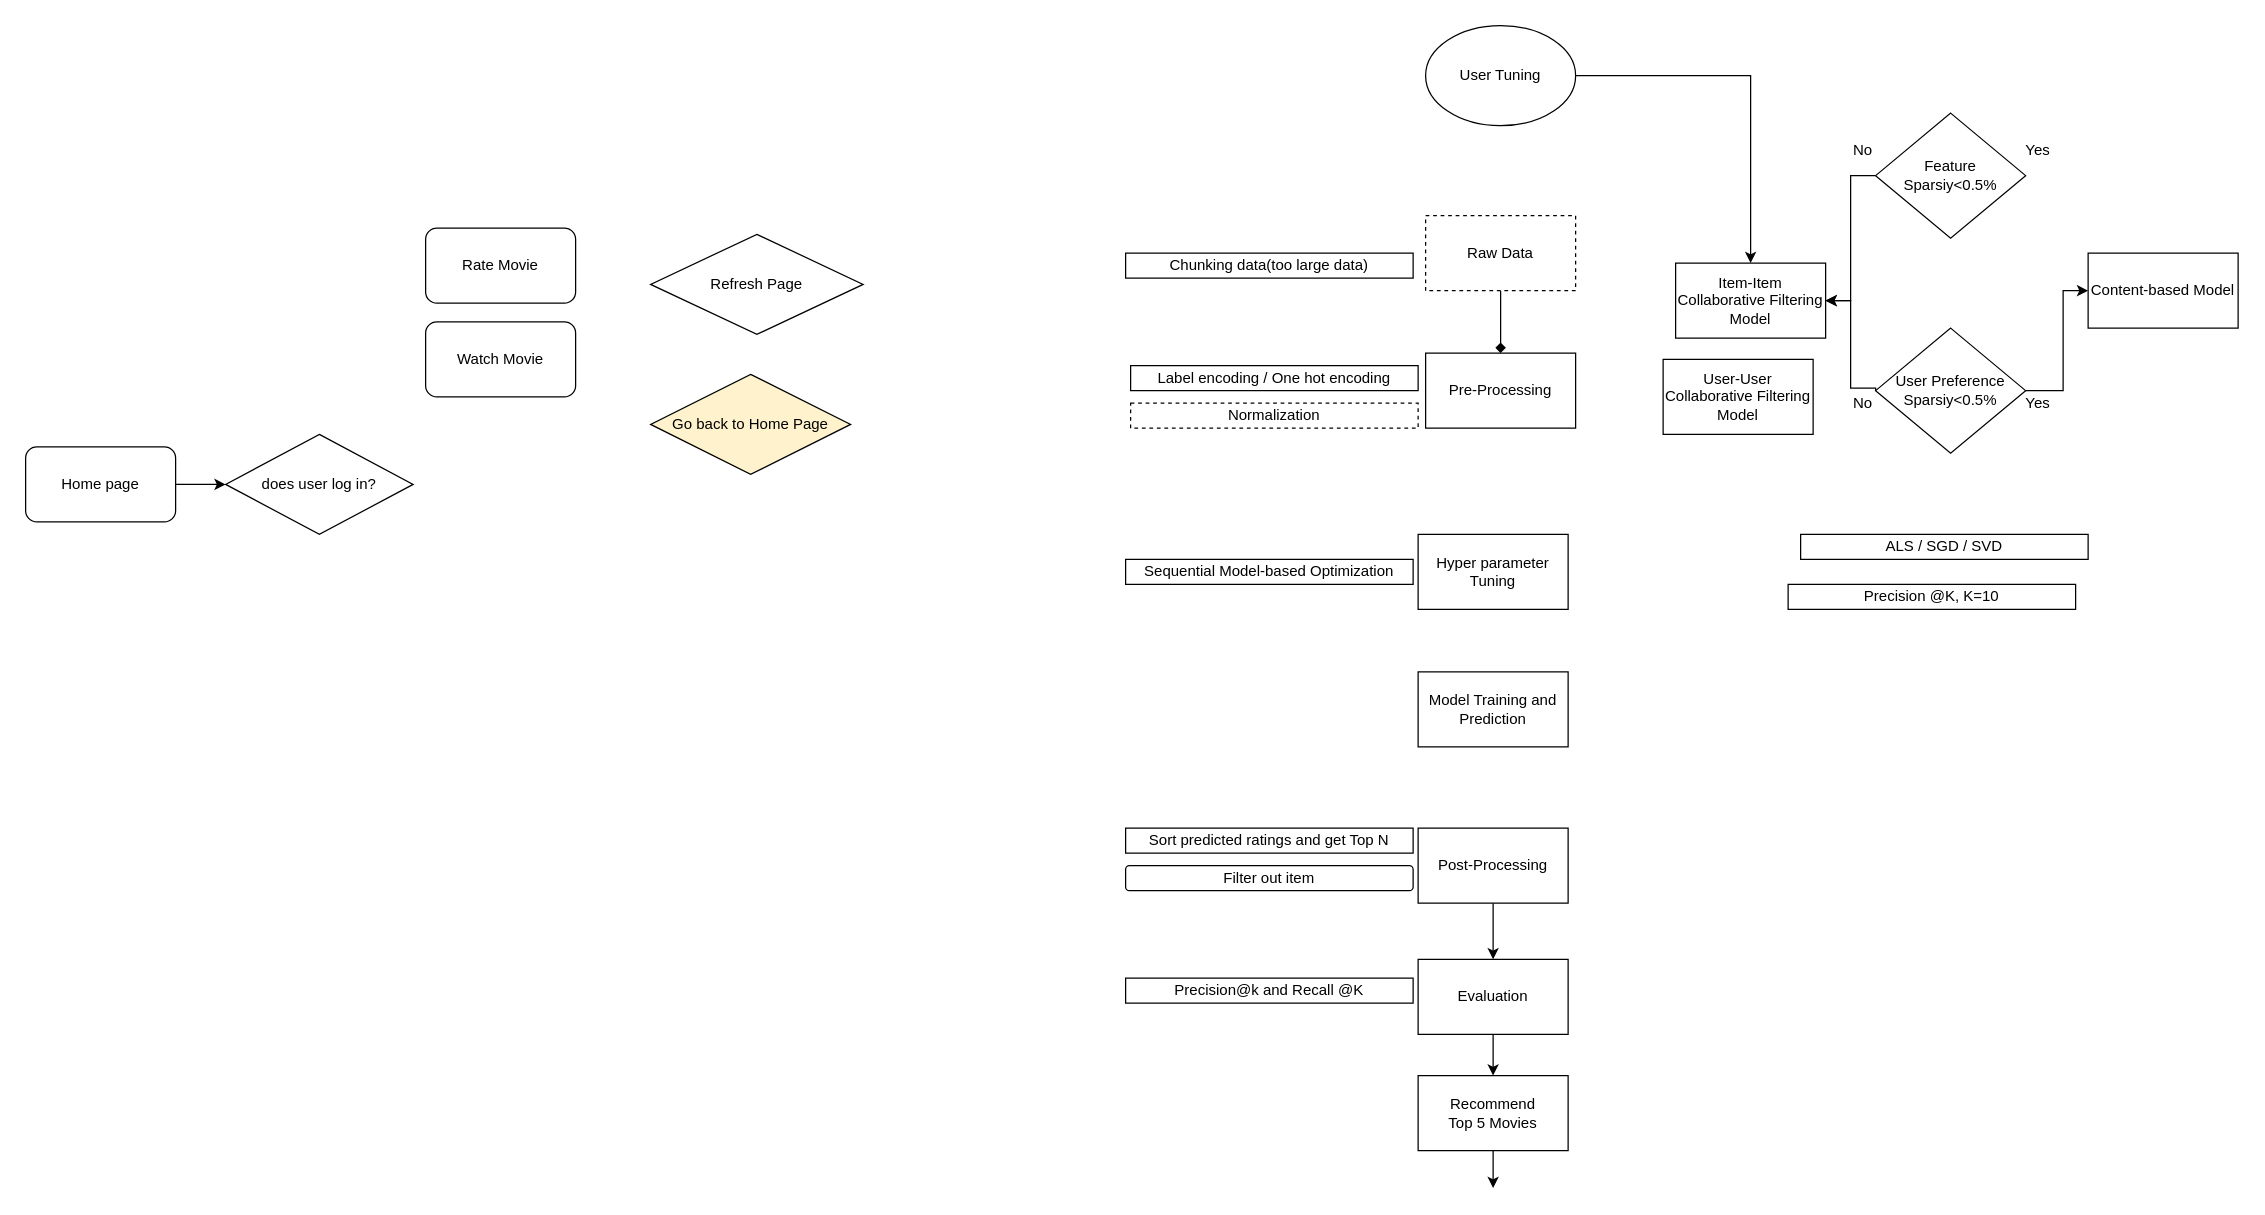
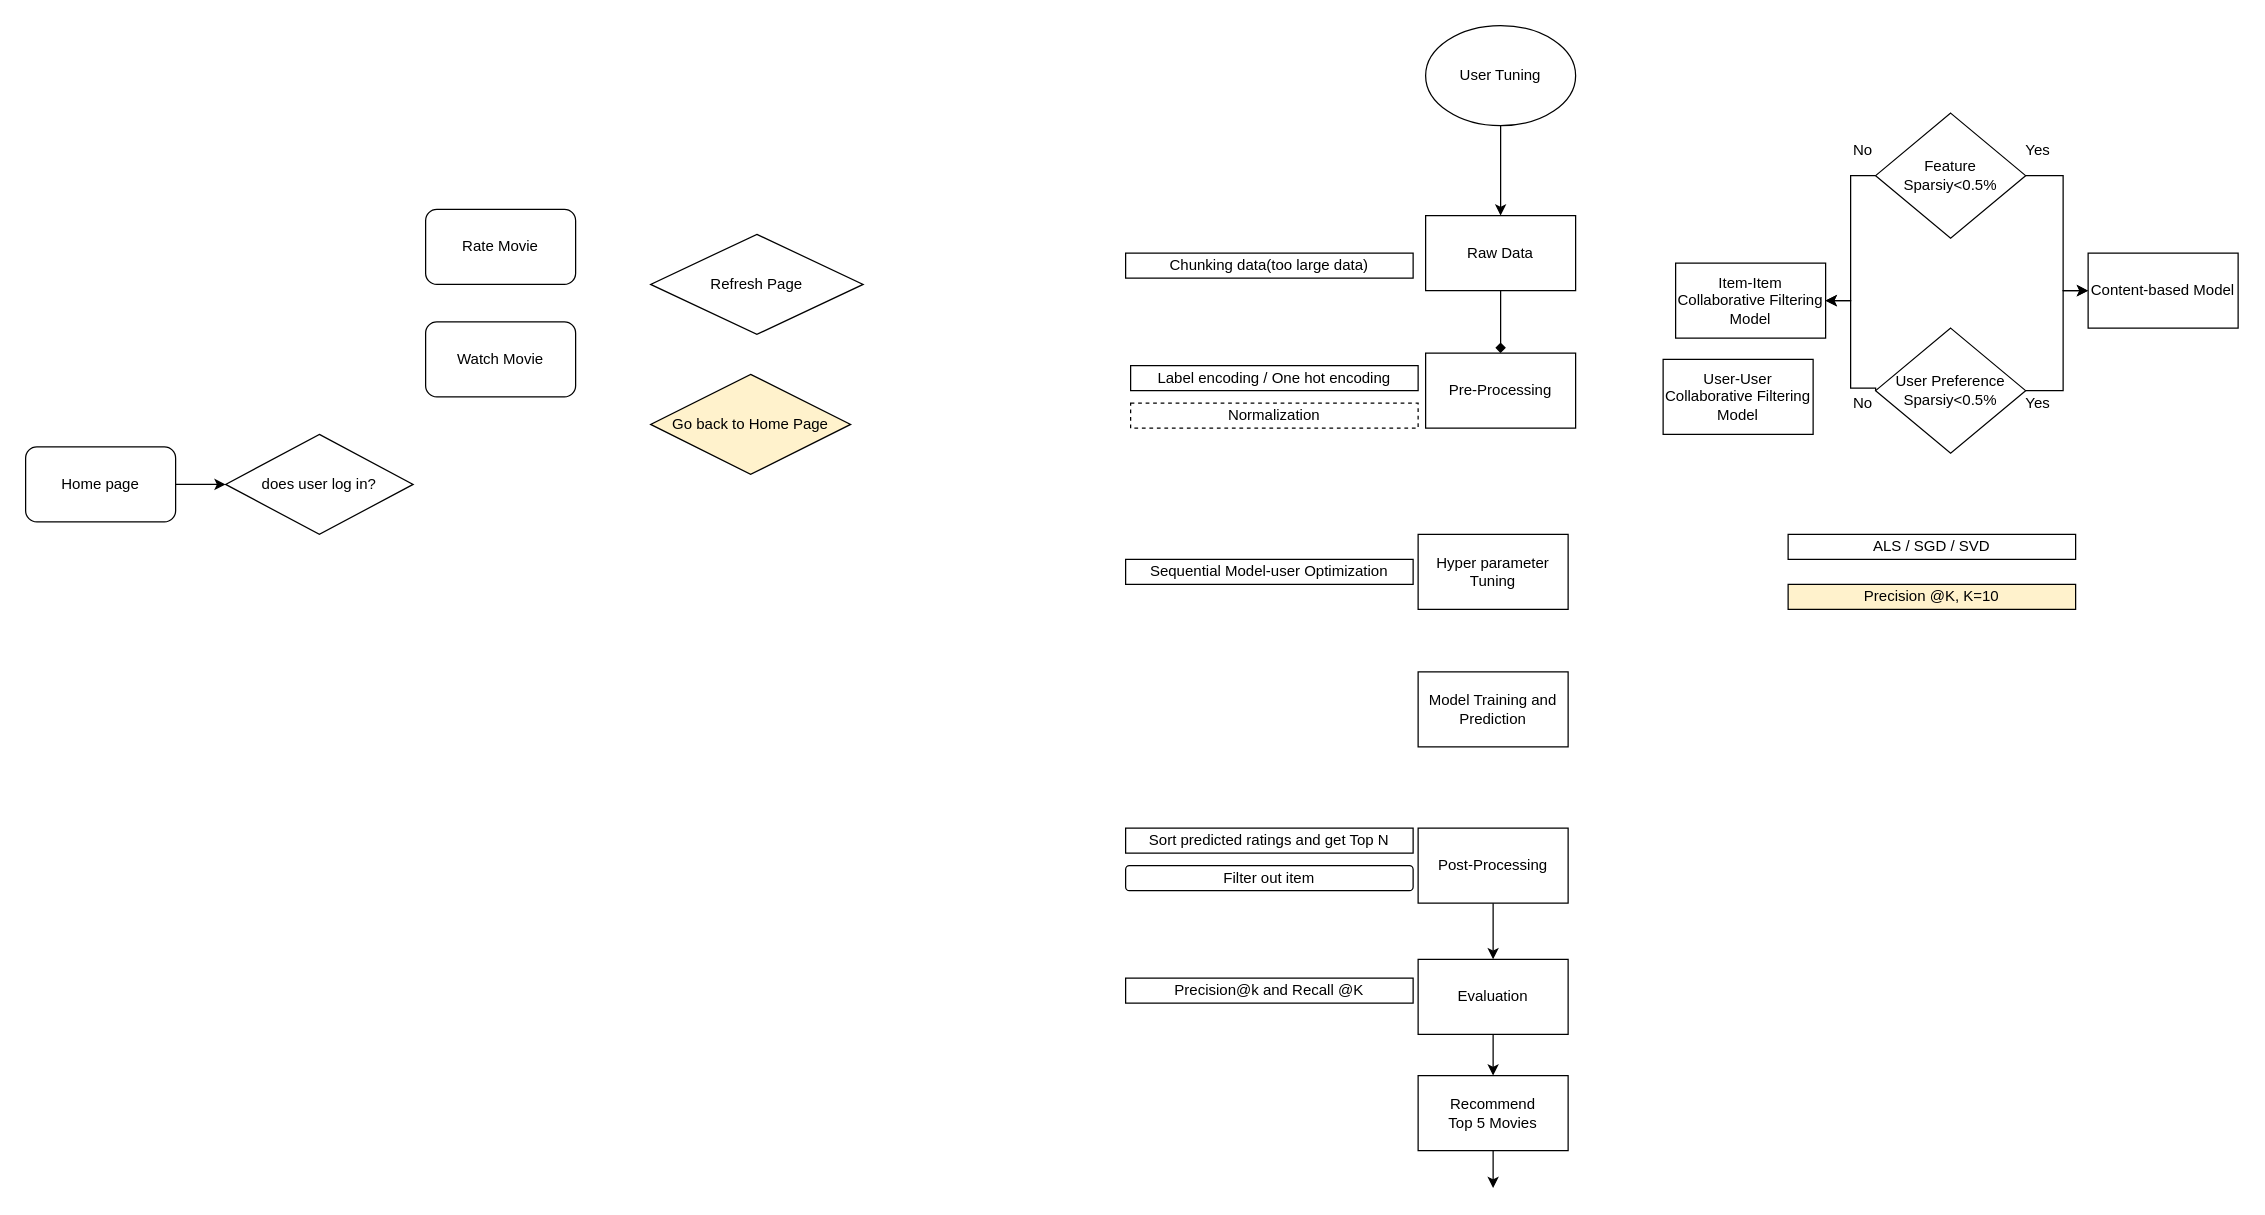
edge "User Tuning" -> "Item-Item Collaborative Filtering Model": now "User Tuning" -> "Raw Data"
edge "Feature Sparsiy<0.5%" -> "Content-based Model": added
node "Raw Data": style dashed -> solid
node "Rate Movie": moved (501, 266) -> (501, 247)
node "ALS / SGD / SVD": moved (1944, 547) -> (1932, 547)
node "Sequential Model-based Optimization": label "Sequential Model-based Optimization" -> "Sequential Model-user Optimization"
node "Precision @K, K=10": fillcolor #ffffff -> #fff2cc
